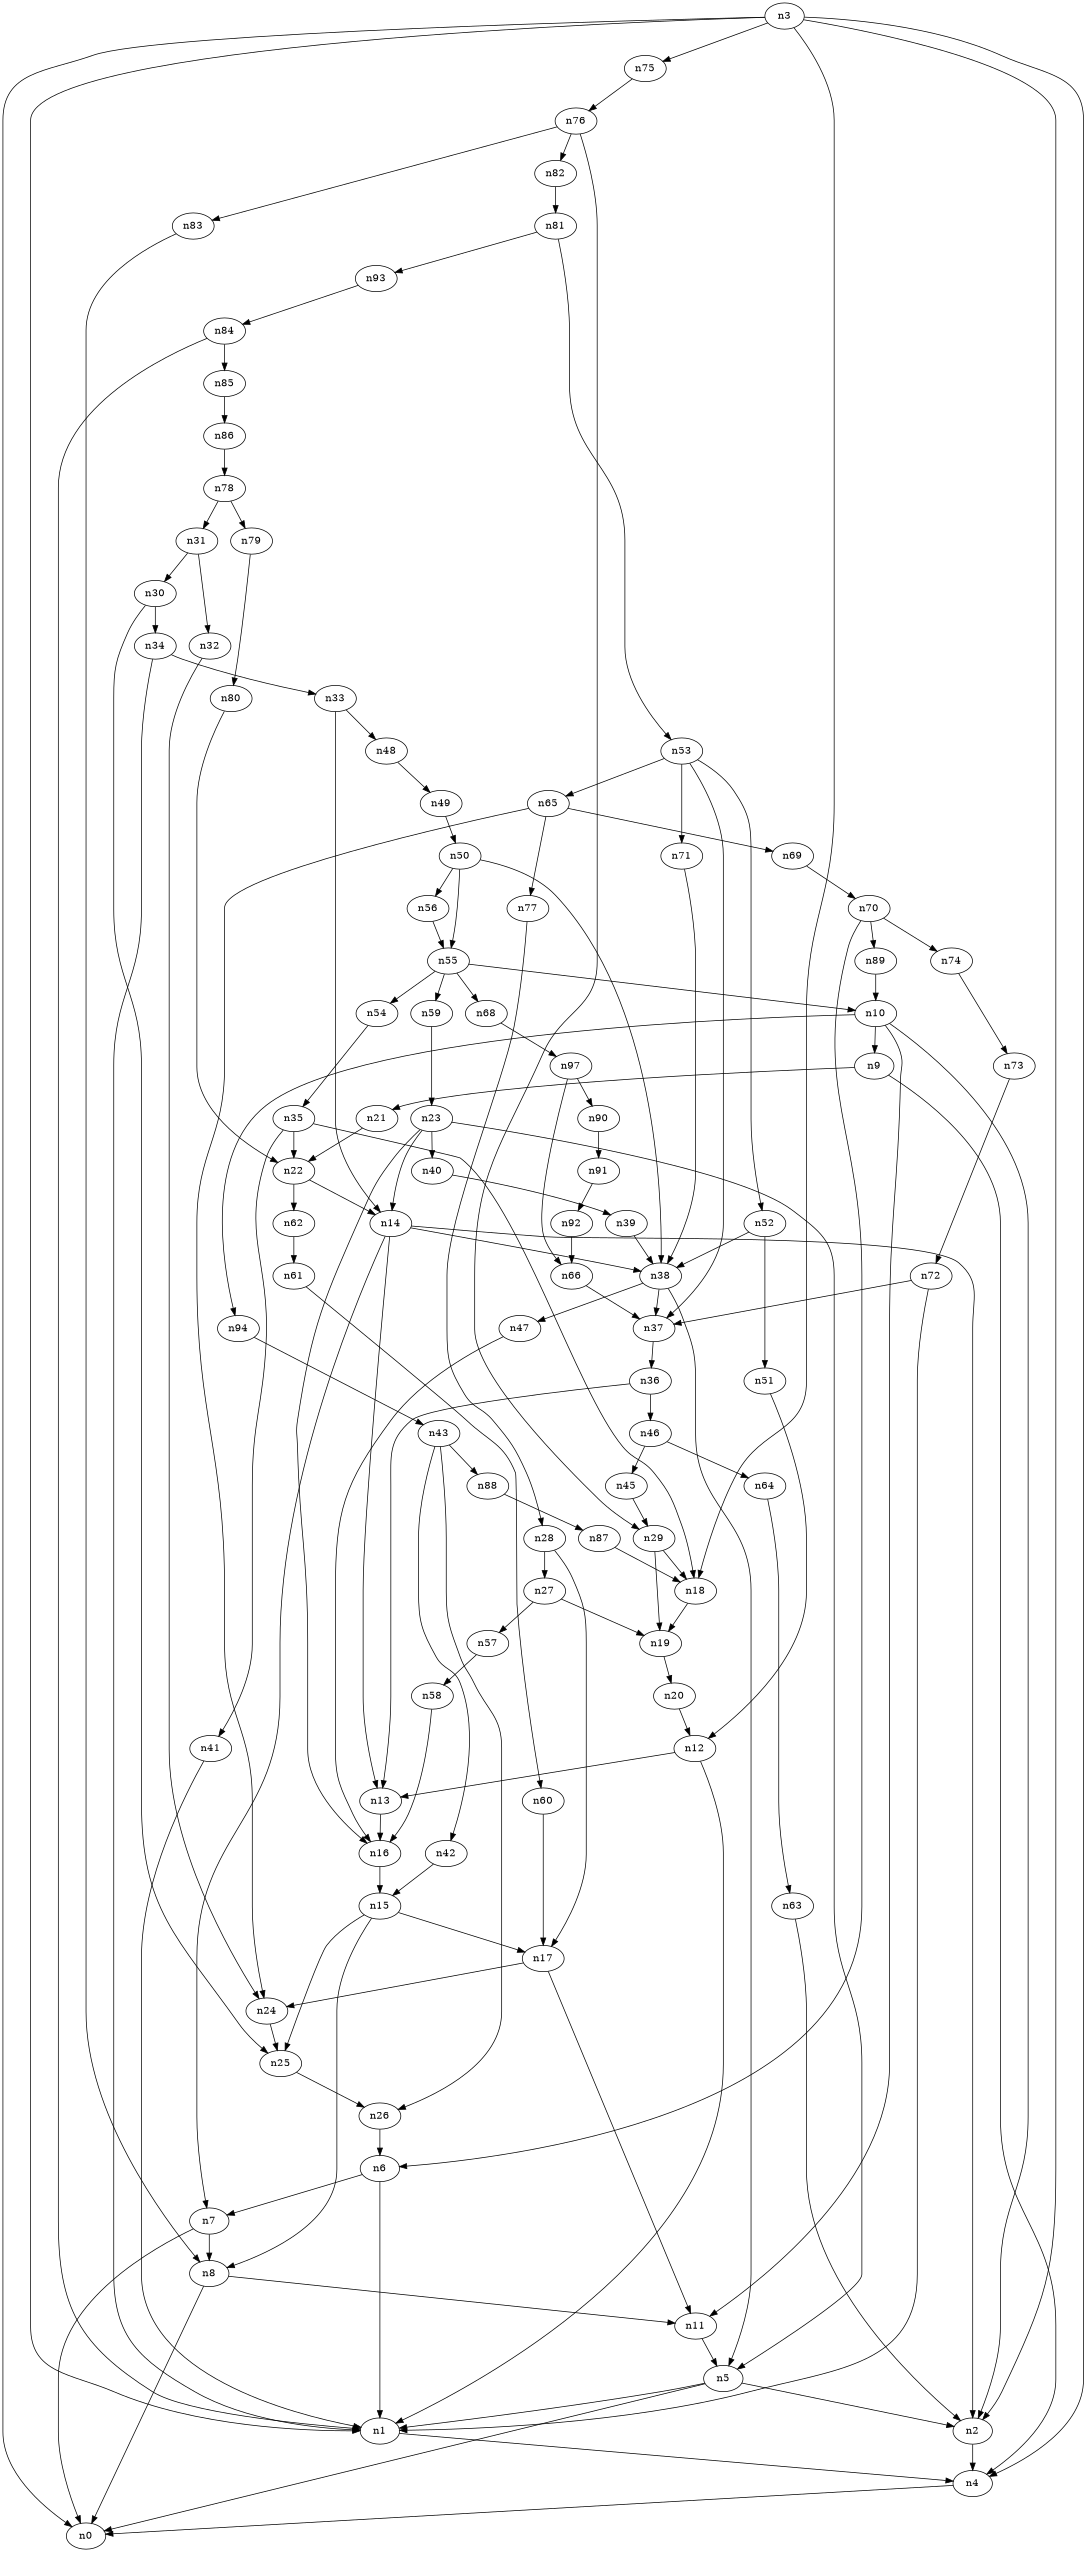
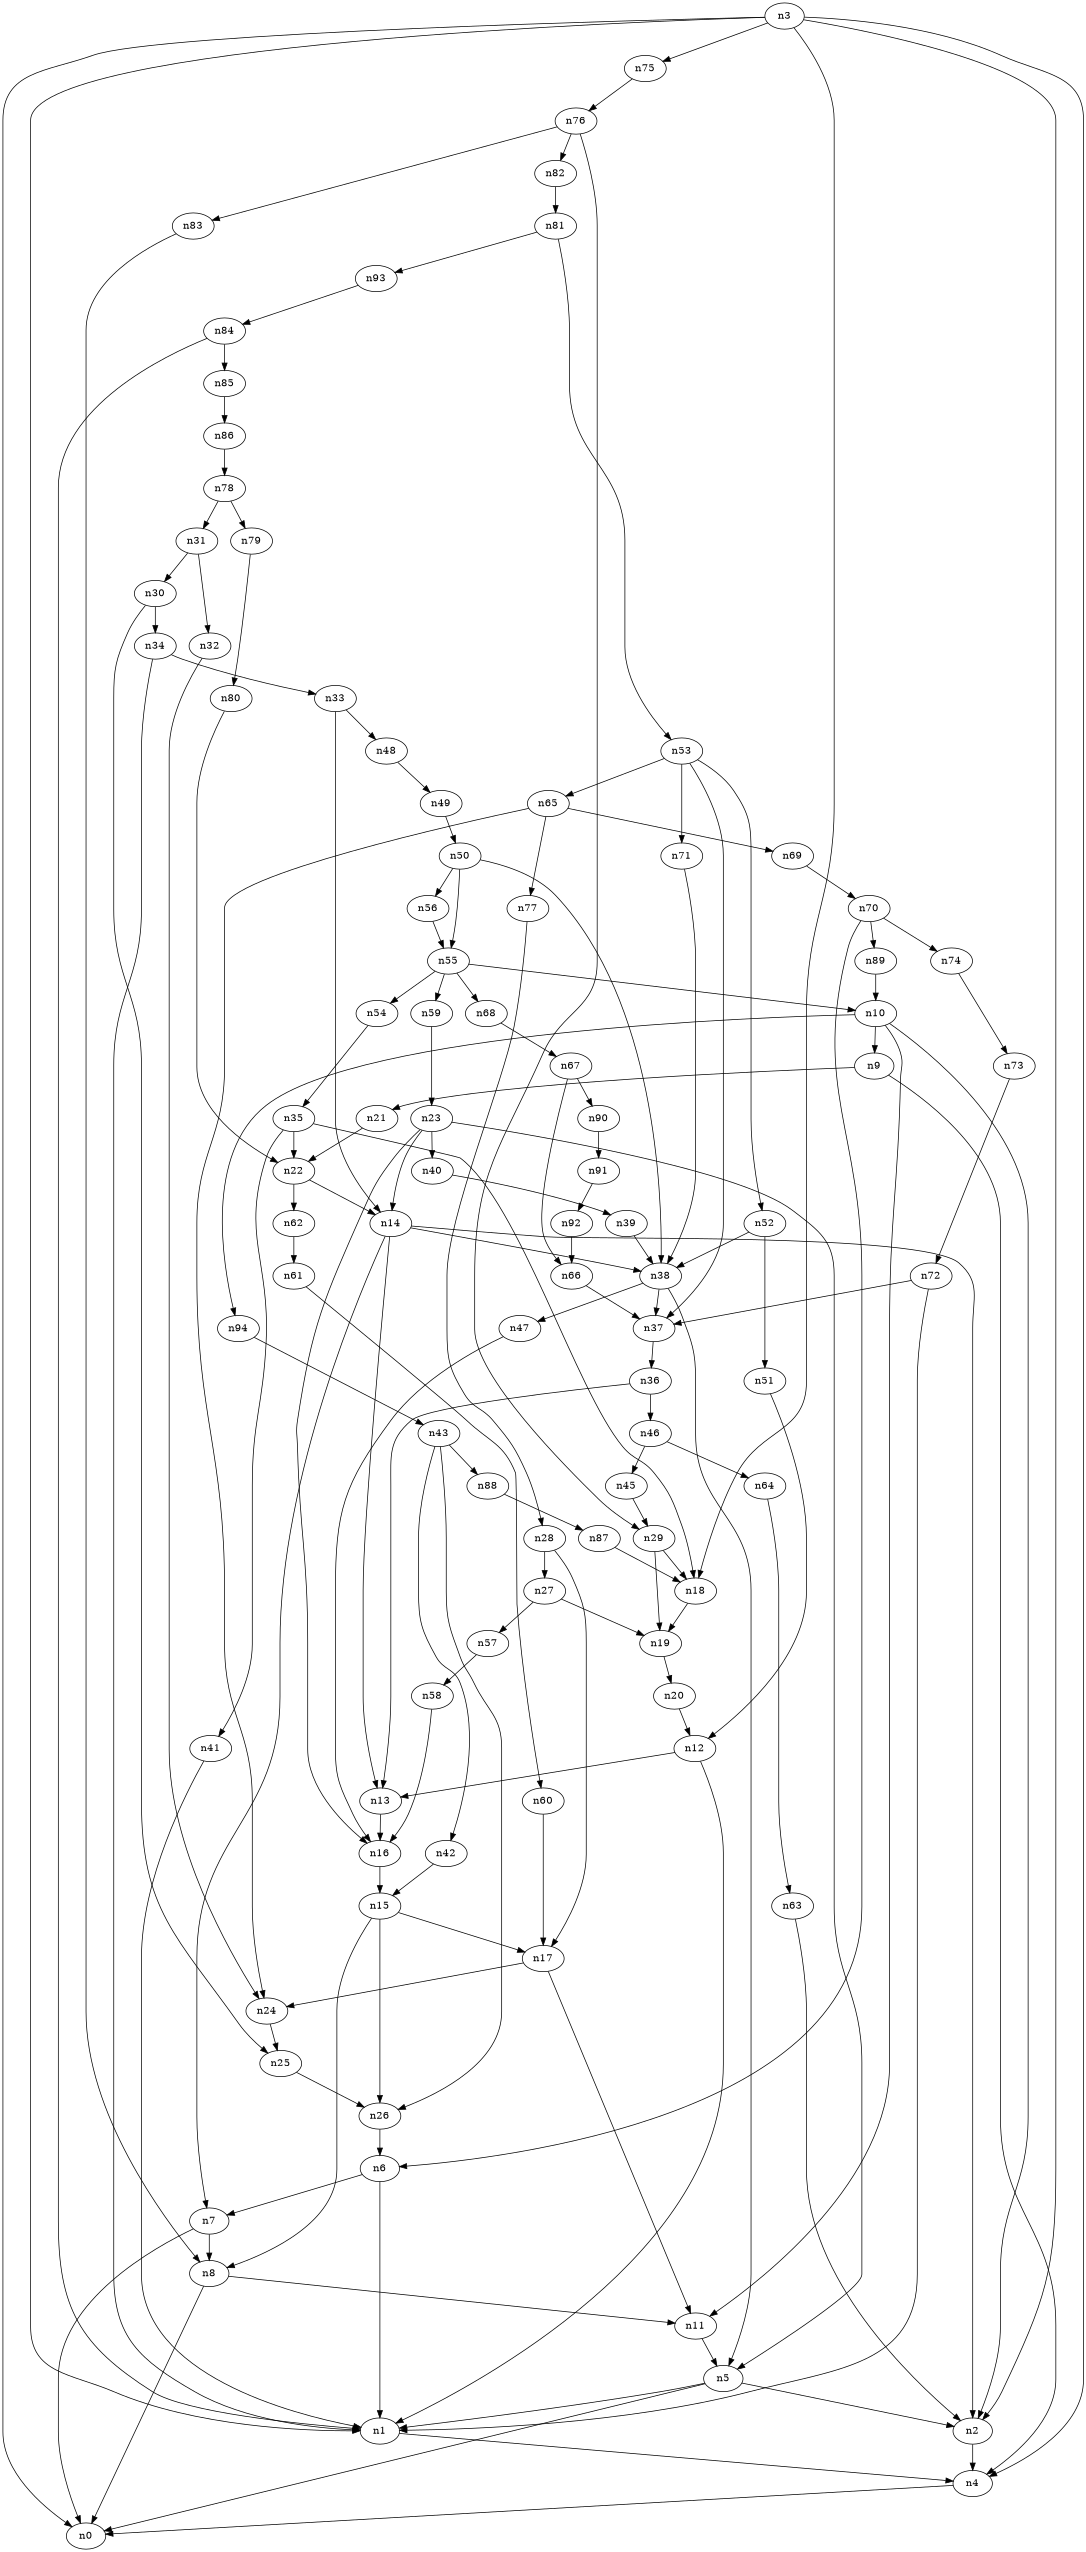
node "n97": label "n97" -> "n67"
edge "n15" -> "n25": now "n15" -> "n26"
